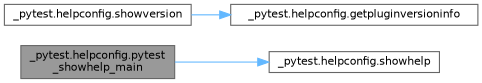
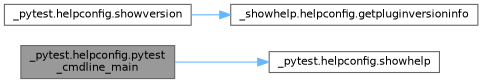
node "_pytest.helpconfig.getpluginversioninfo": label "_pytest.helpconfig.getpluginversioninfo" -> "_showhelp.helpconfig.getpluginversioninfo"
node "_pytest.helpconfig.pytest _showhelp_main": label "_pytest.helpconfig.pytest _showhelp_main" -> "_pytest.helpconfig.pytest _cmdline_main"
